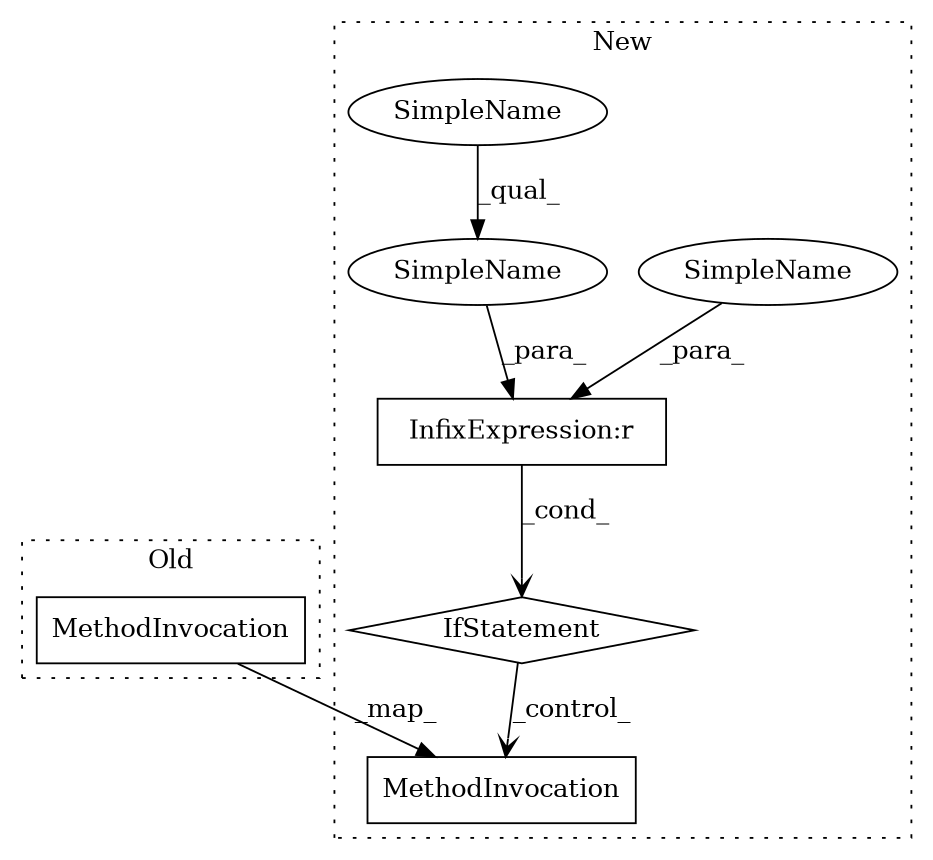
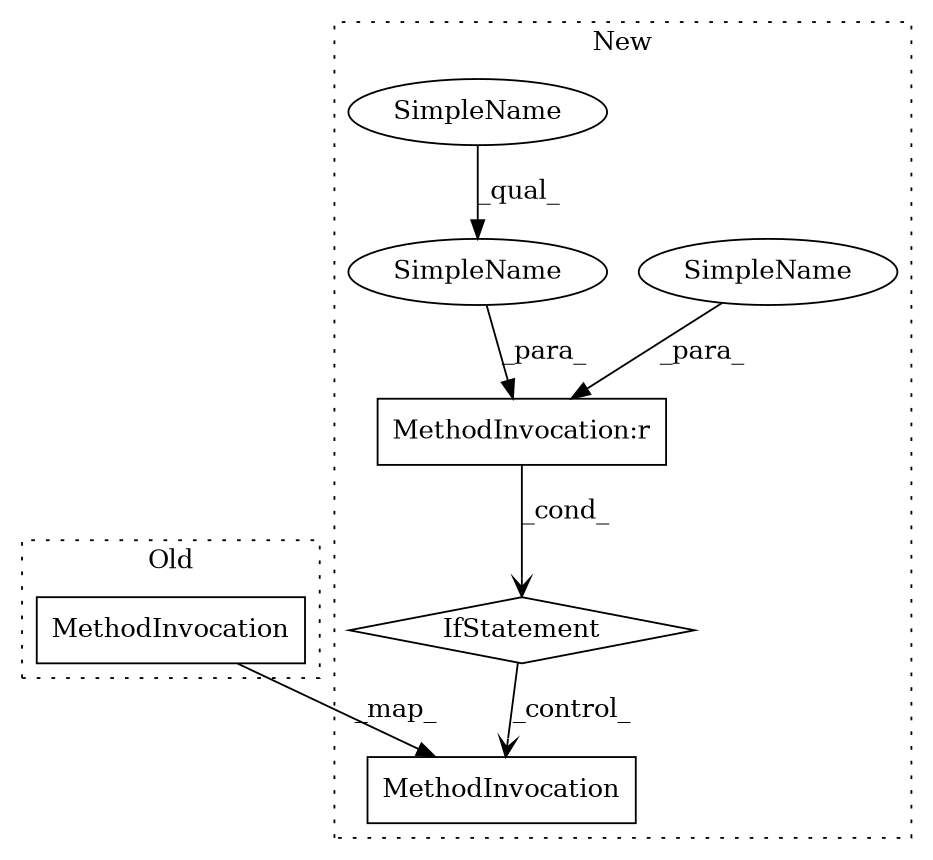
node "InfixExpression:r": label "InfixExpression:r" -> "MethodInvocation:r"
